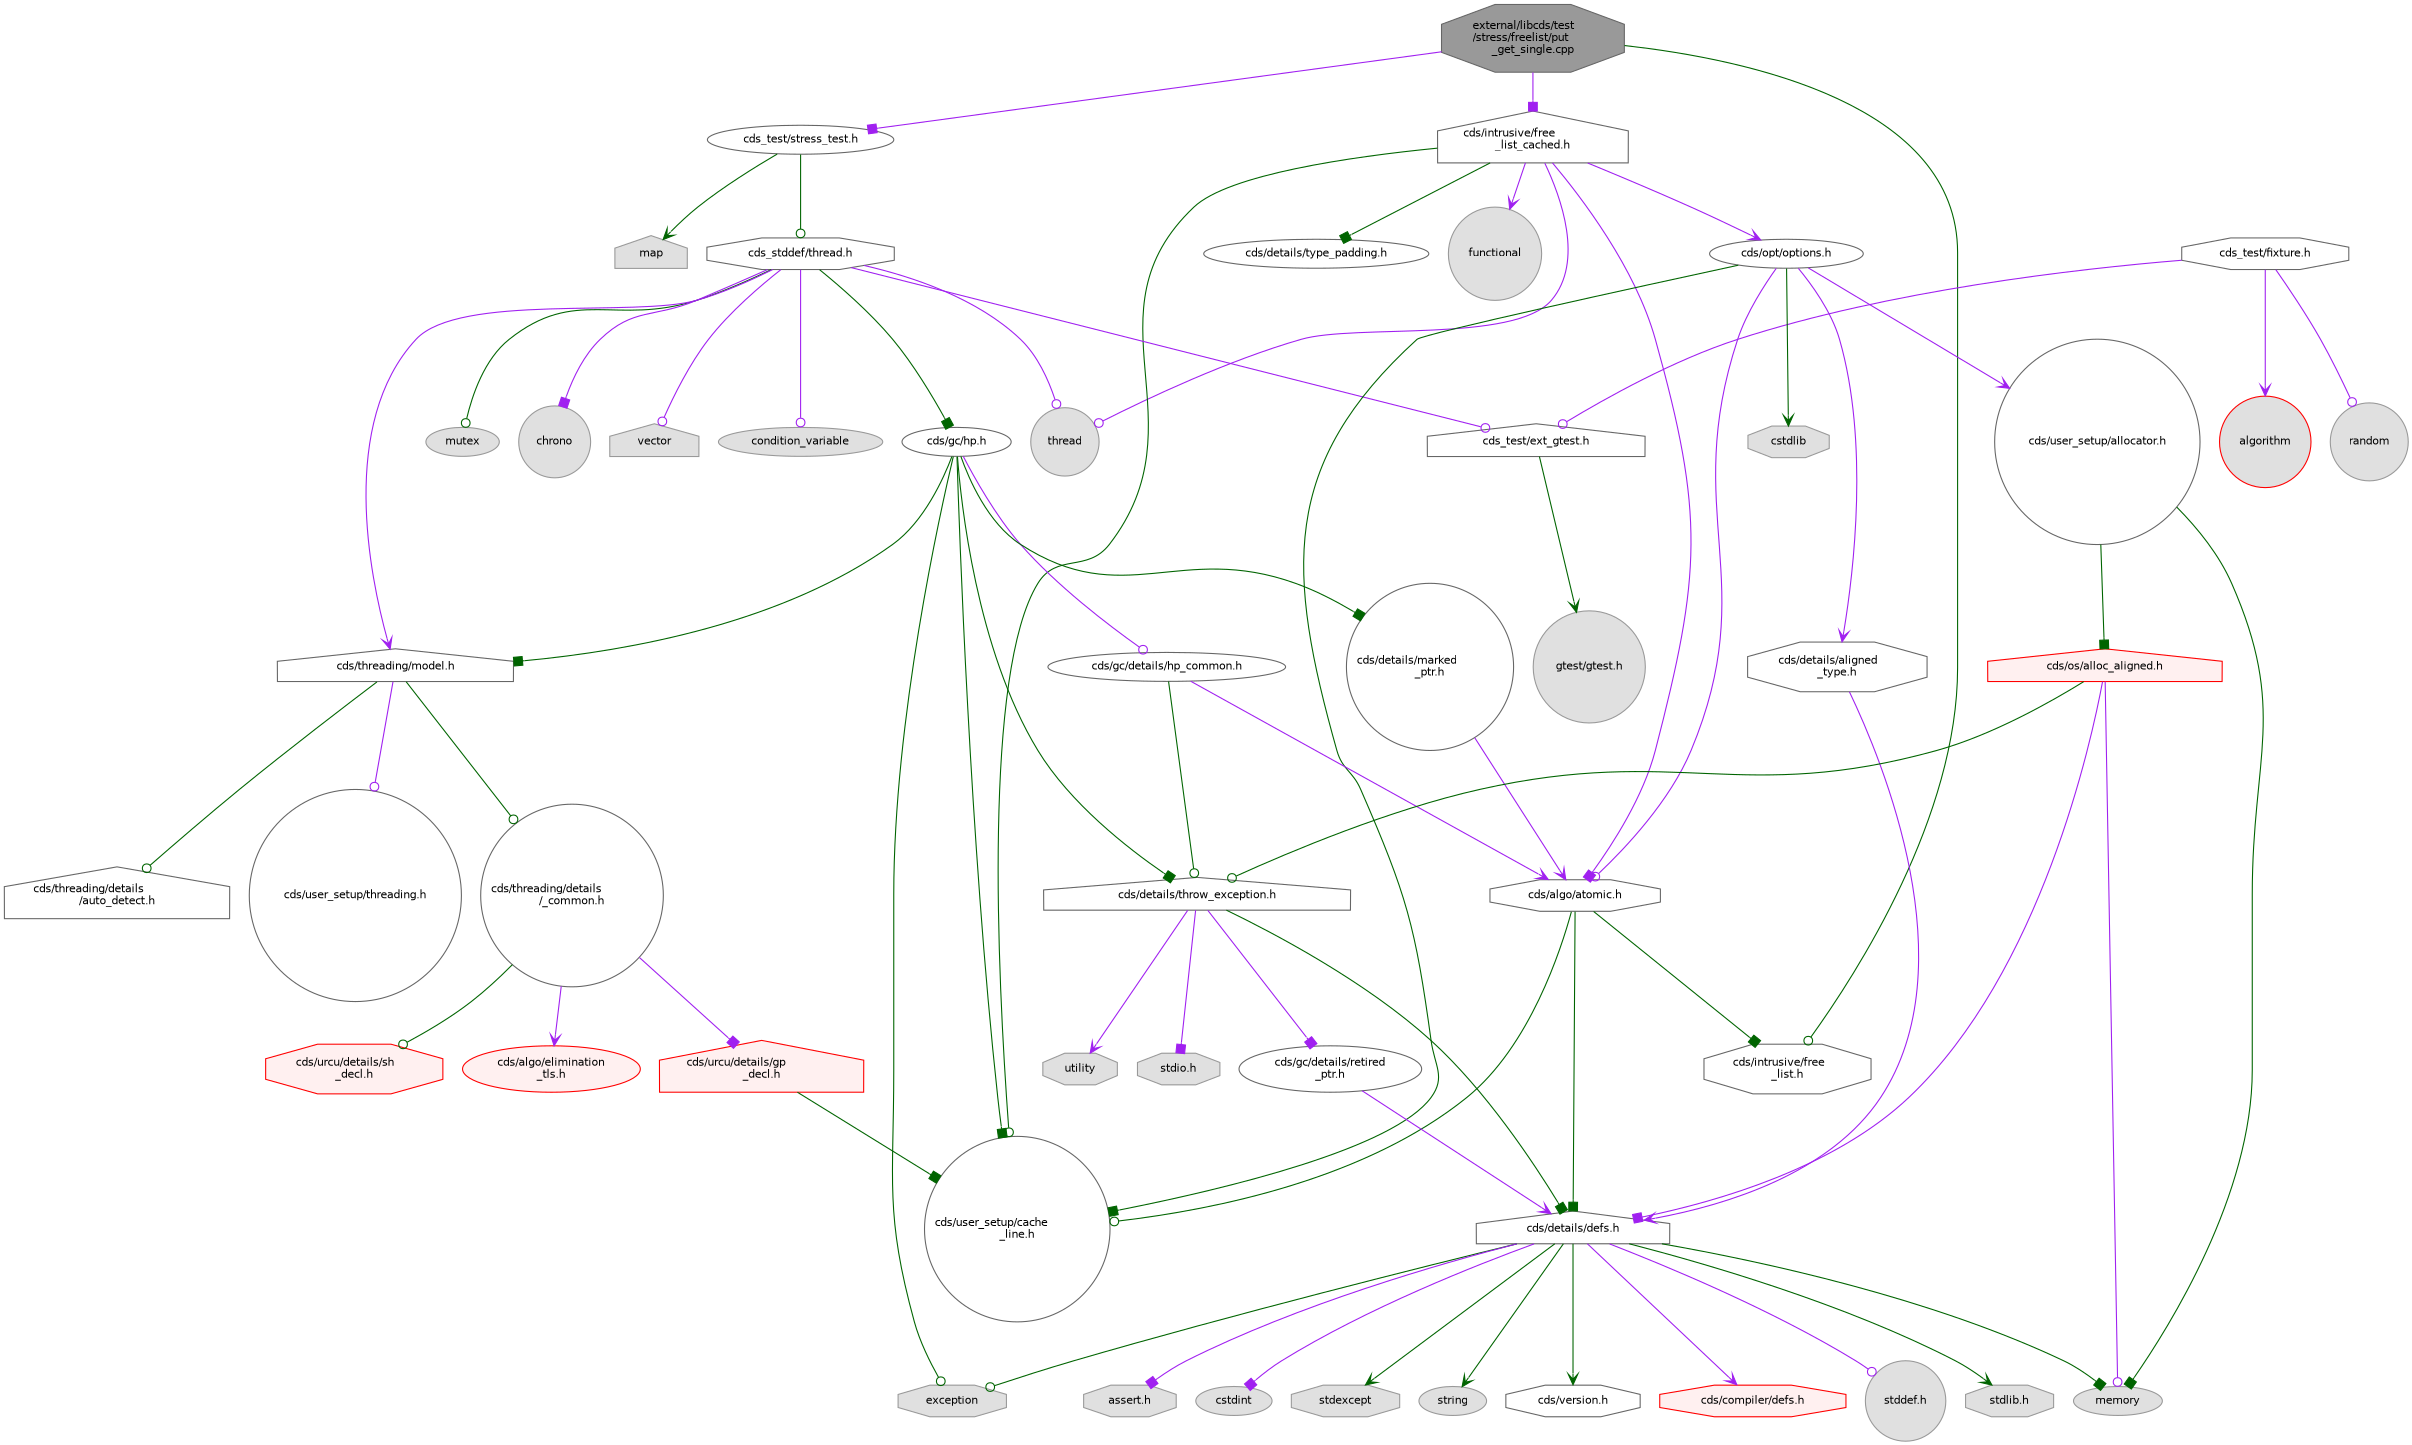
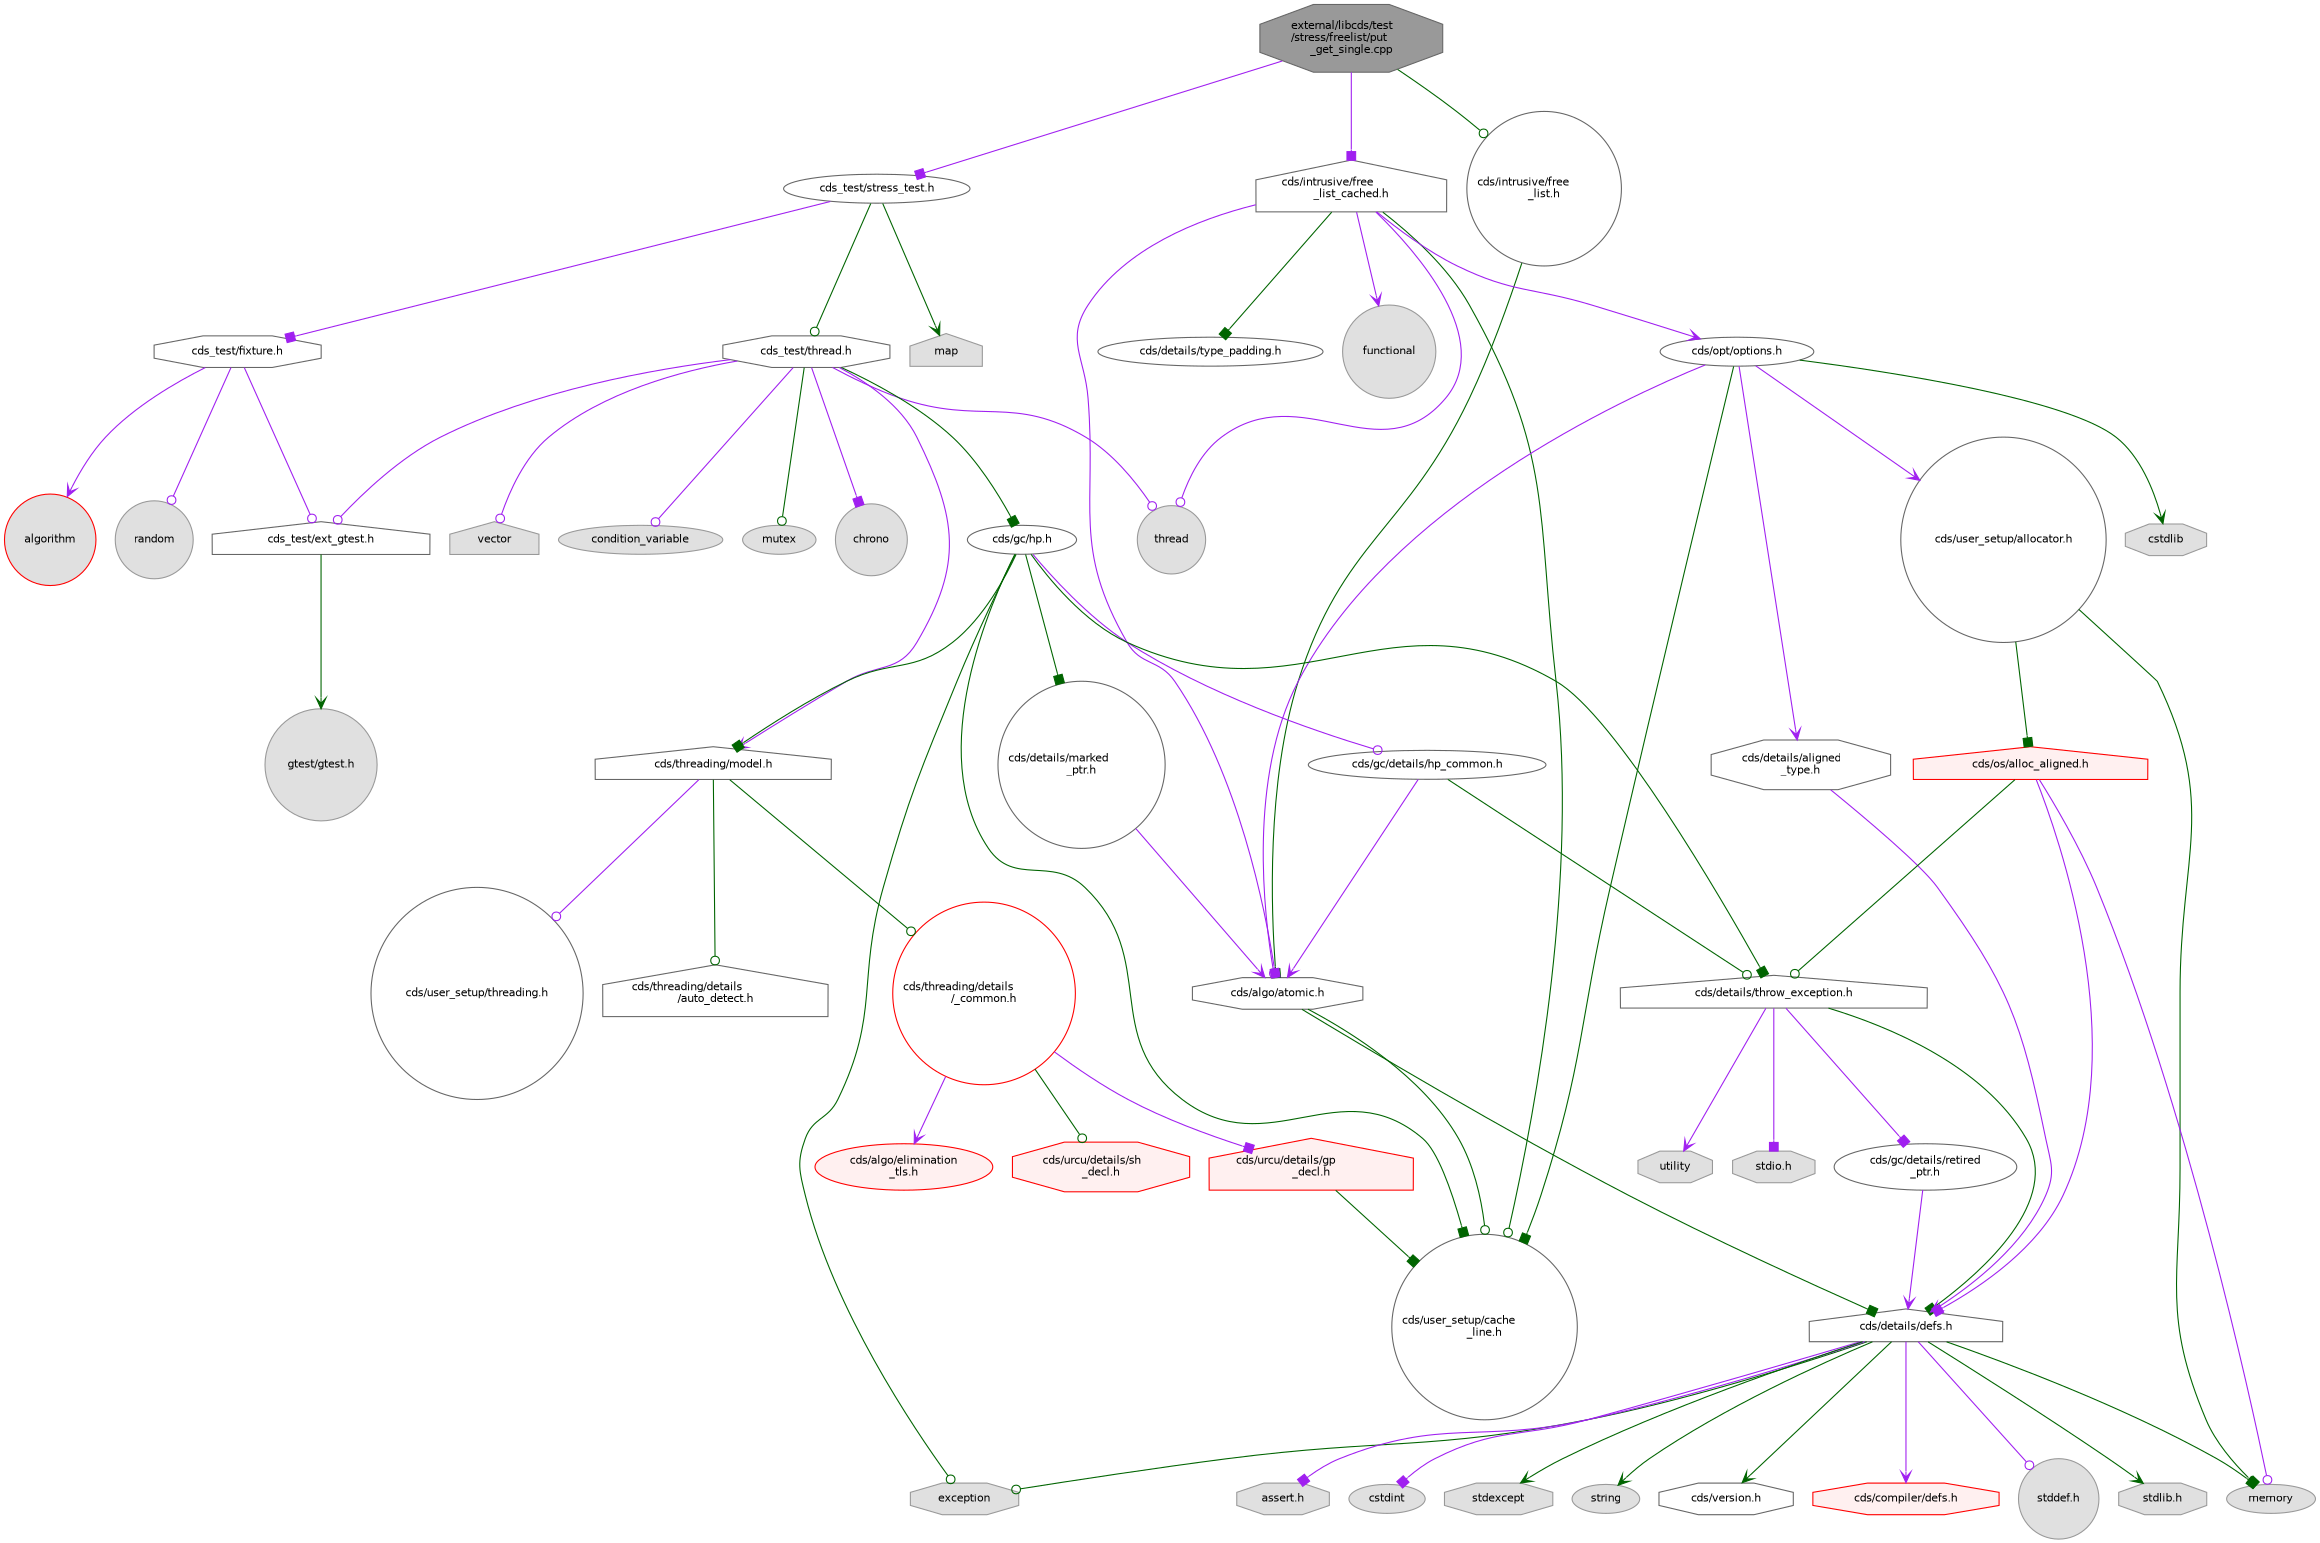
node "cds_stddef/thread.h": label "cds_stddef/thread.h" -> "cds_test/thread.h"
edge "cds_test/stress_test.h" -> "cds_test/fixture.h": added
node "cds/threading/details /_common.h": color grey40 -> red
edge "cds/algo/atomic.h" -> "cds/intrusive/free _list.h": reversed
node "cds/intrusive/free _list.h": shape octagon -> circle
